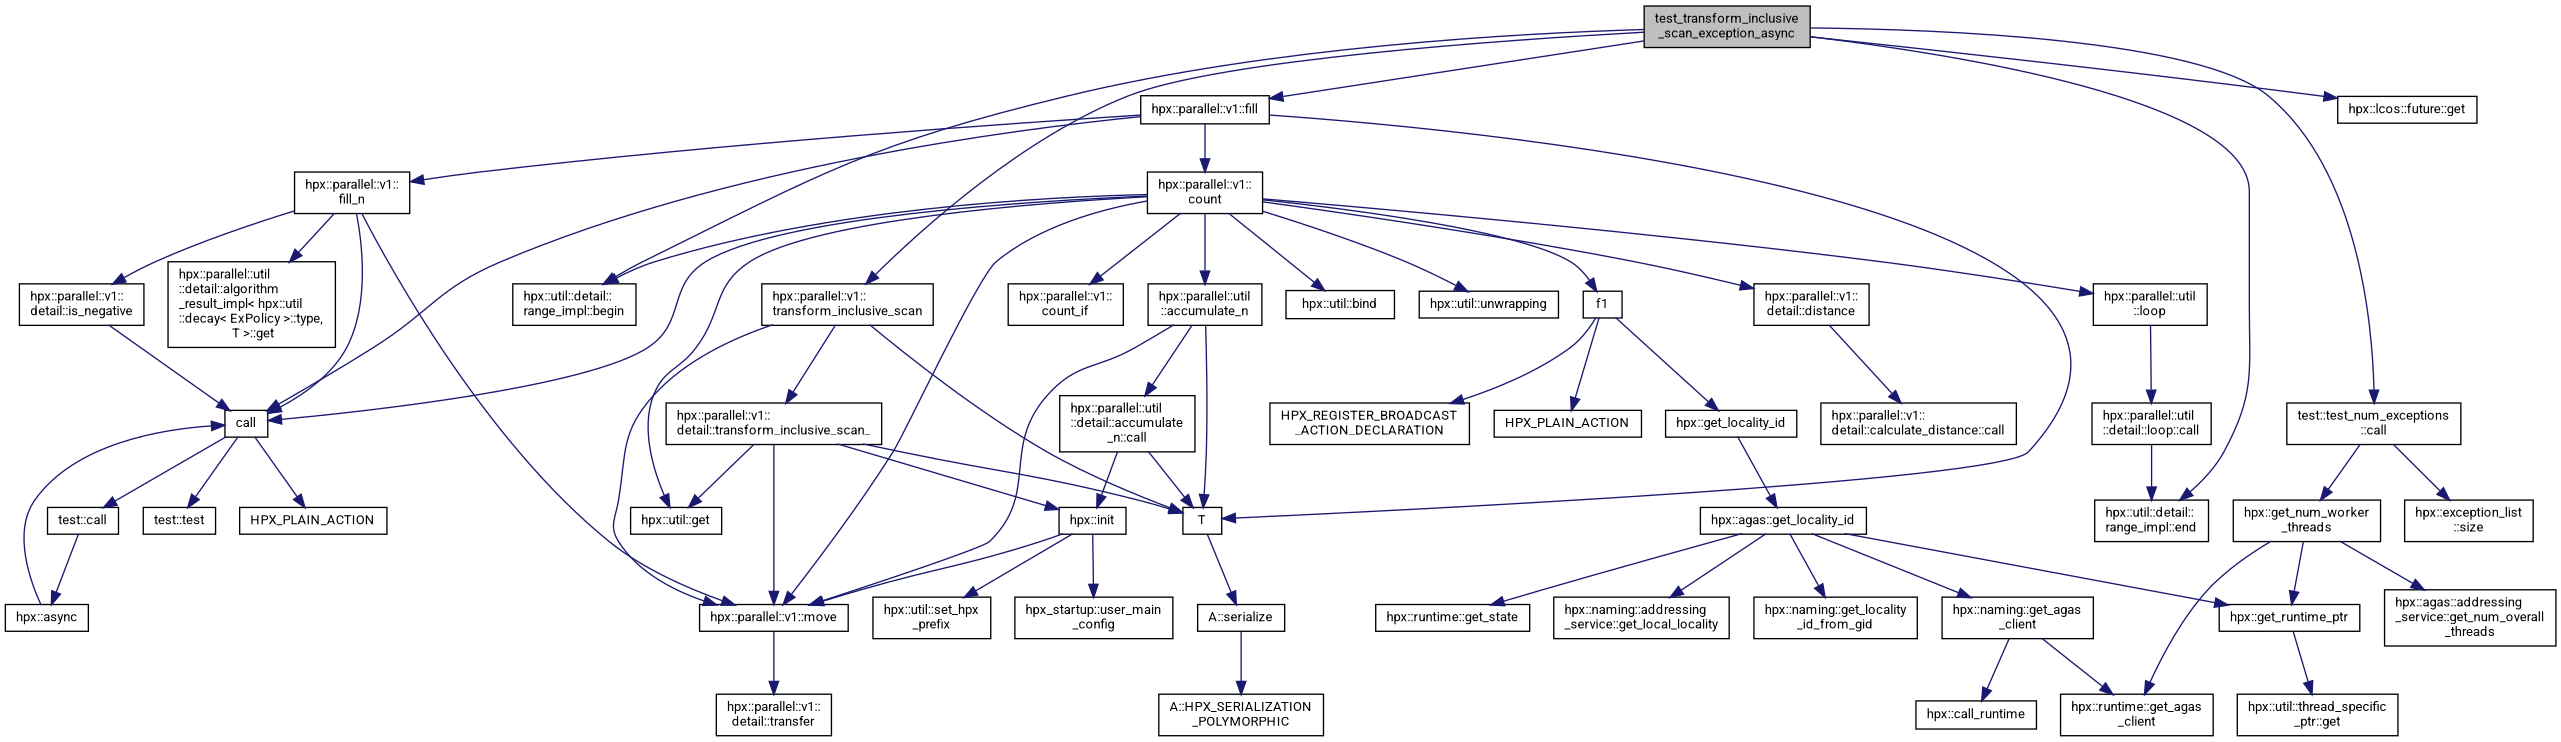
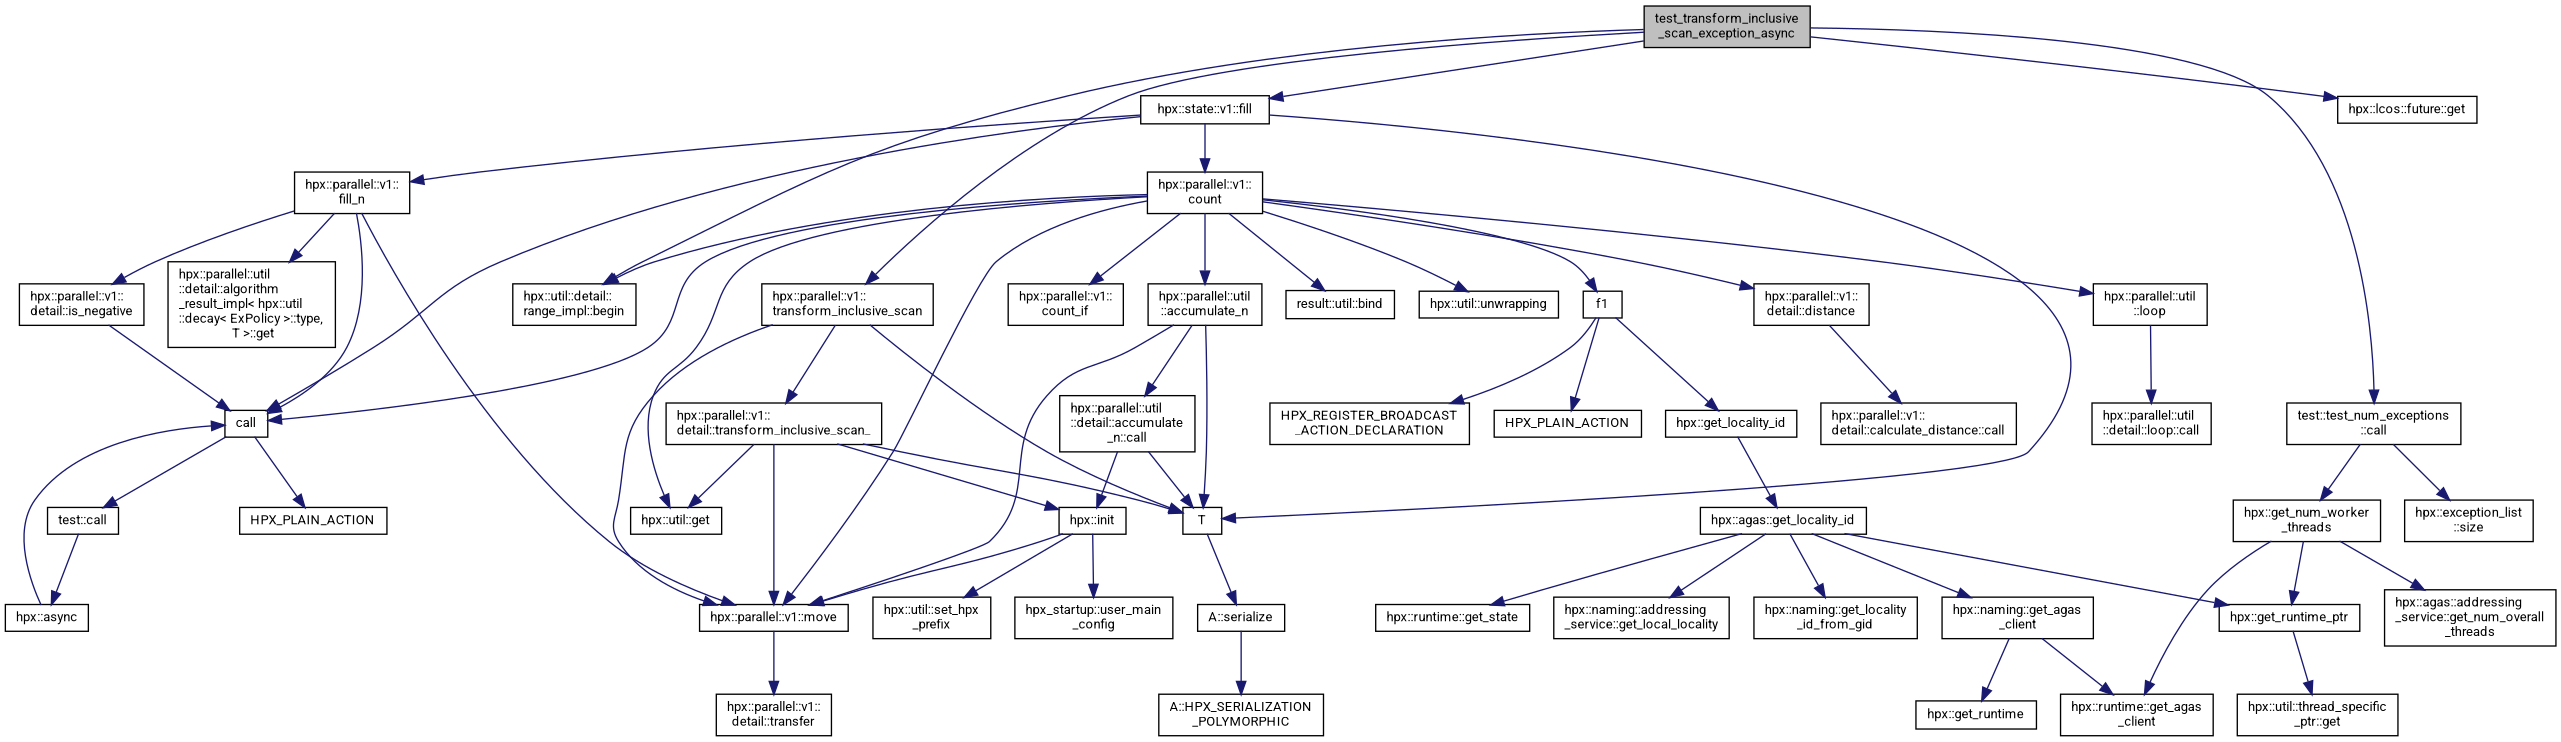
node "hpx::parallel::v1::fill": label "hpx::parallel::v1::fill" -> "hpx::state::v1::fill"
node "hpx::util::bind": label "hpx::util::bind" -> "result::util::bind"
node "test::test": removed
node "hpx::util::detail:: range_impl::end": removed
node "hpx::call_runtime": label "hpx::call_runtime" -> "hpx::get_runtime"
